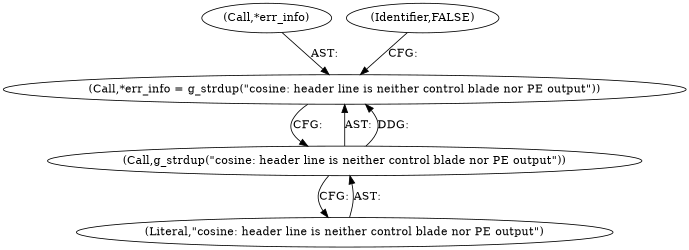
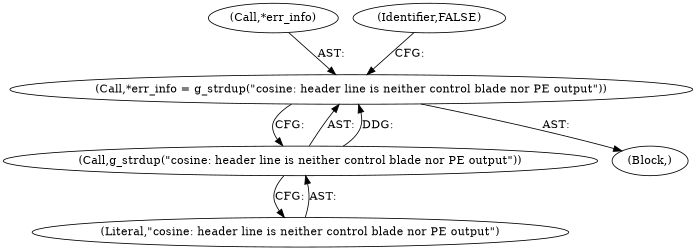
node "(Block,)": added
